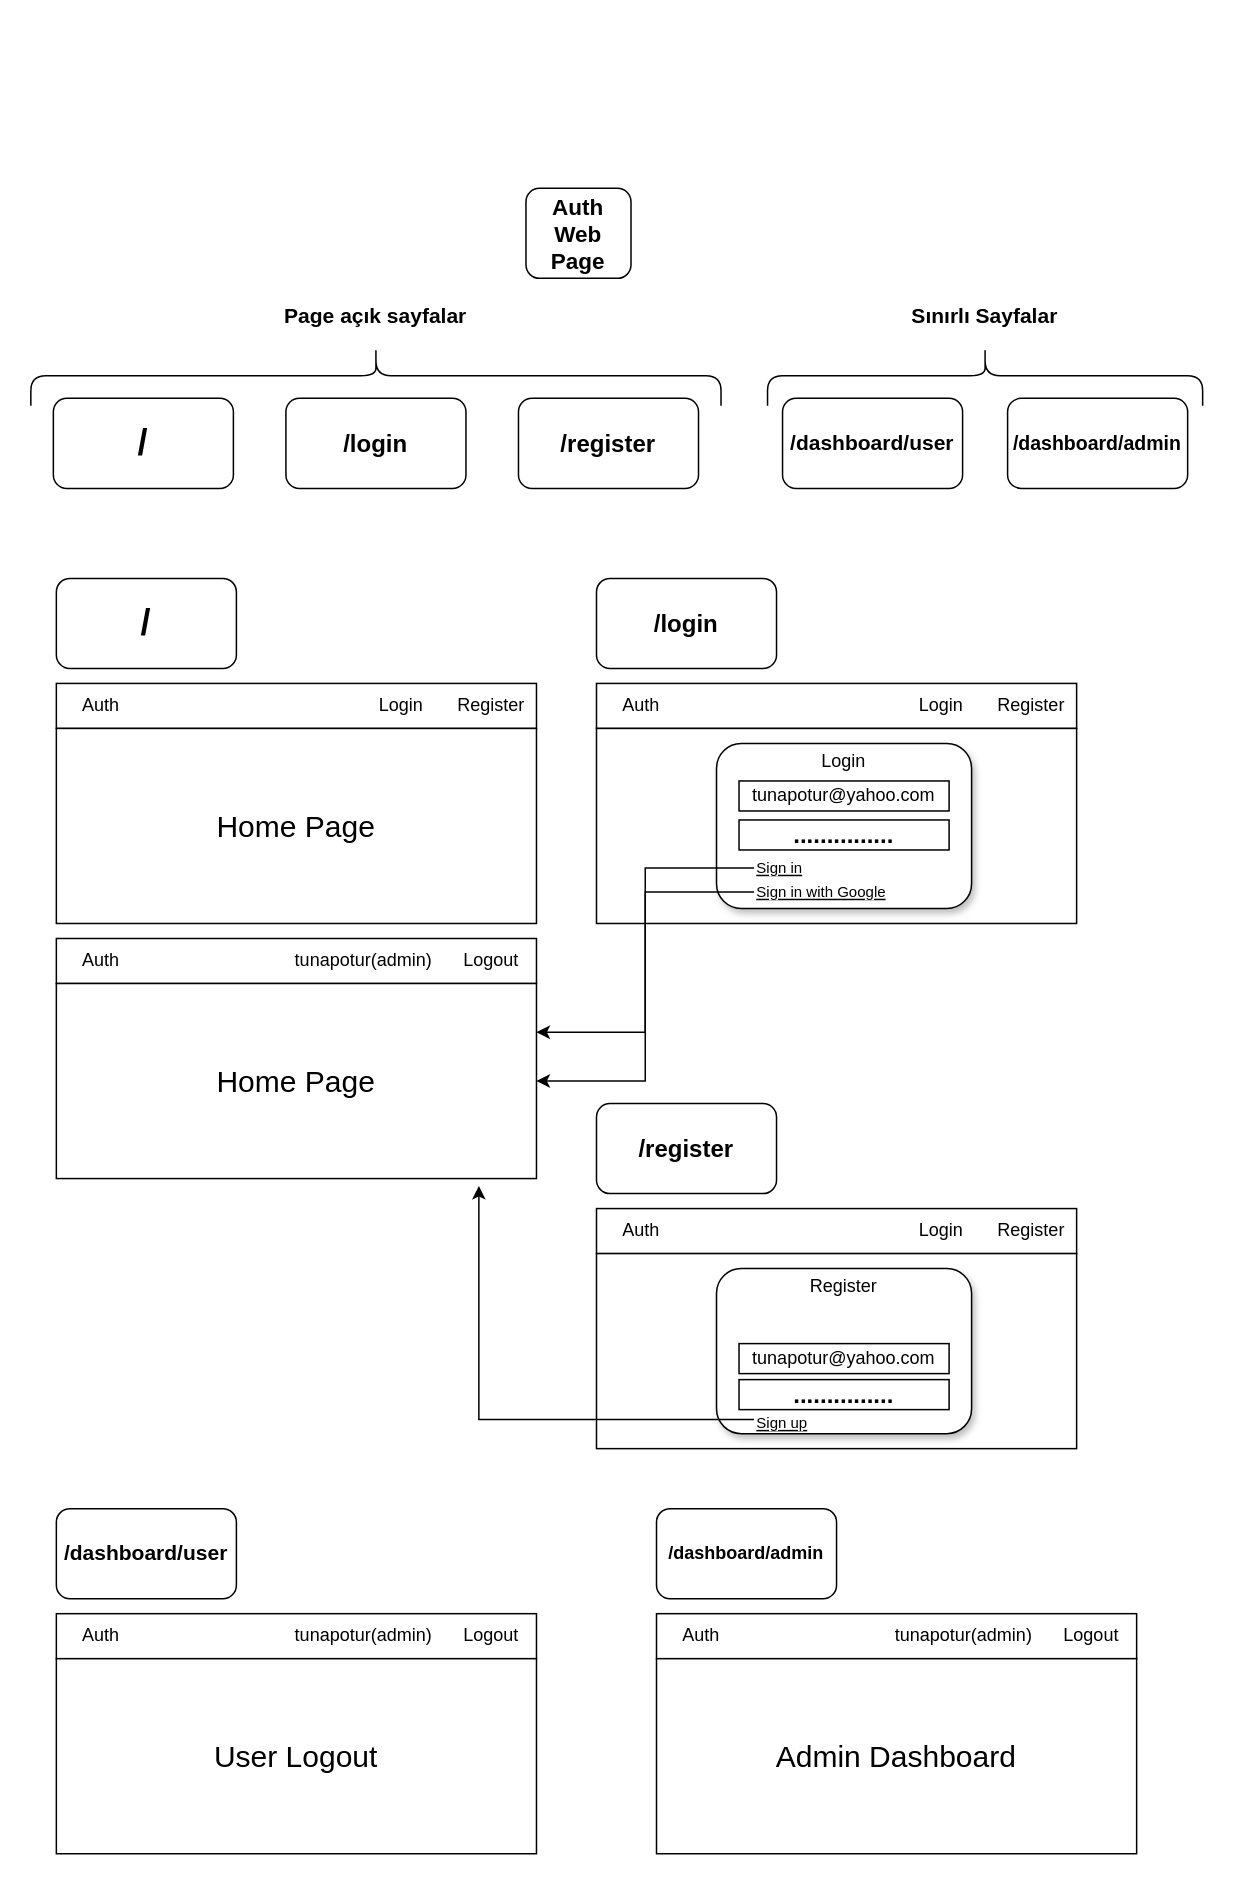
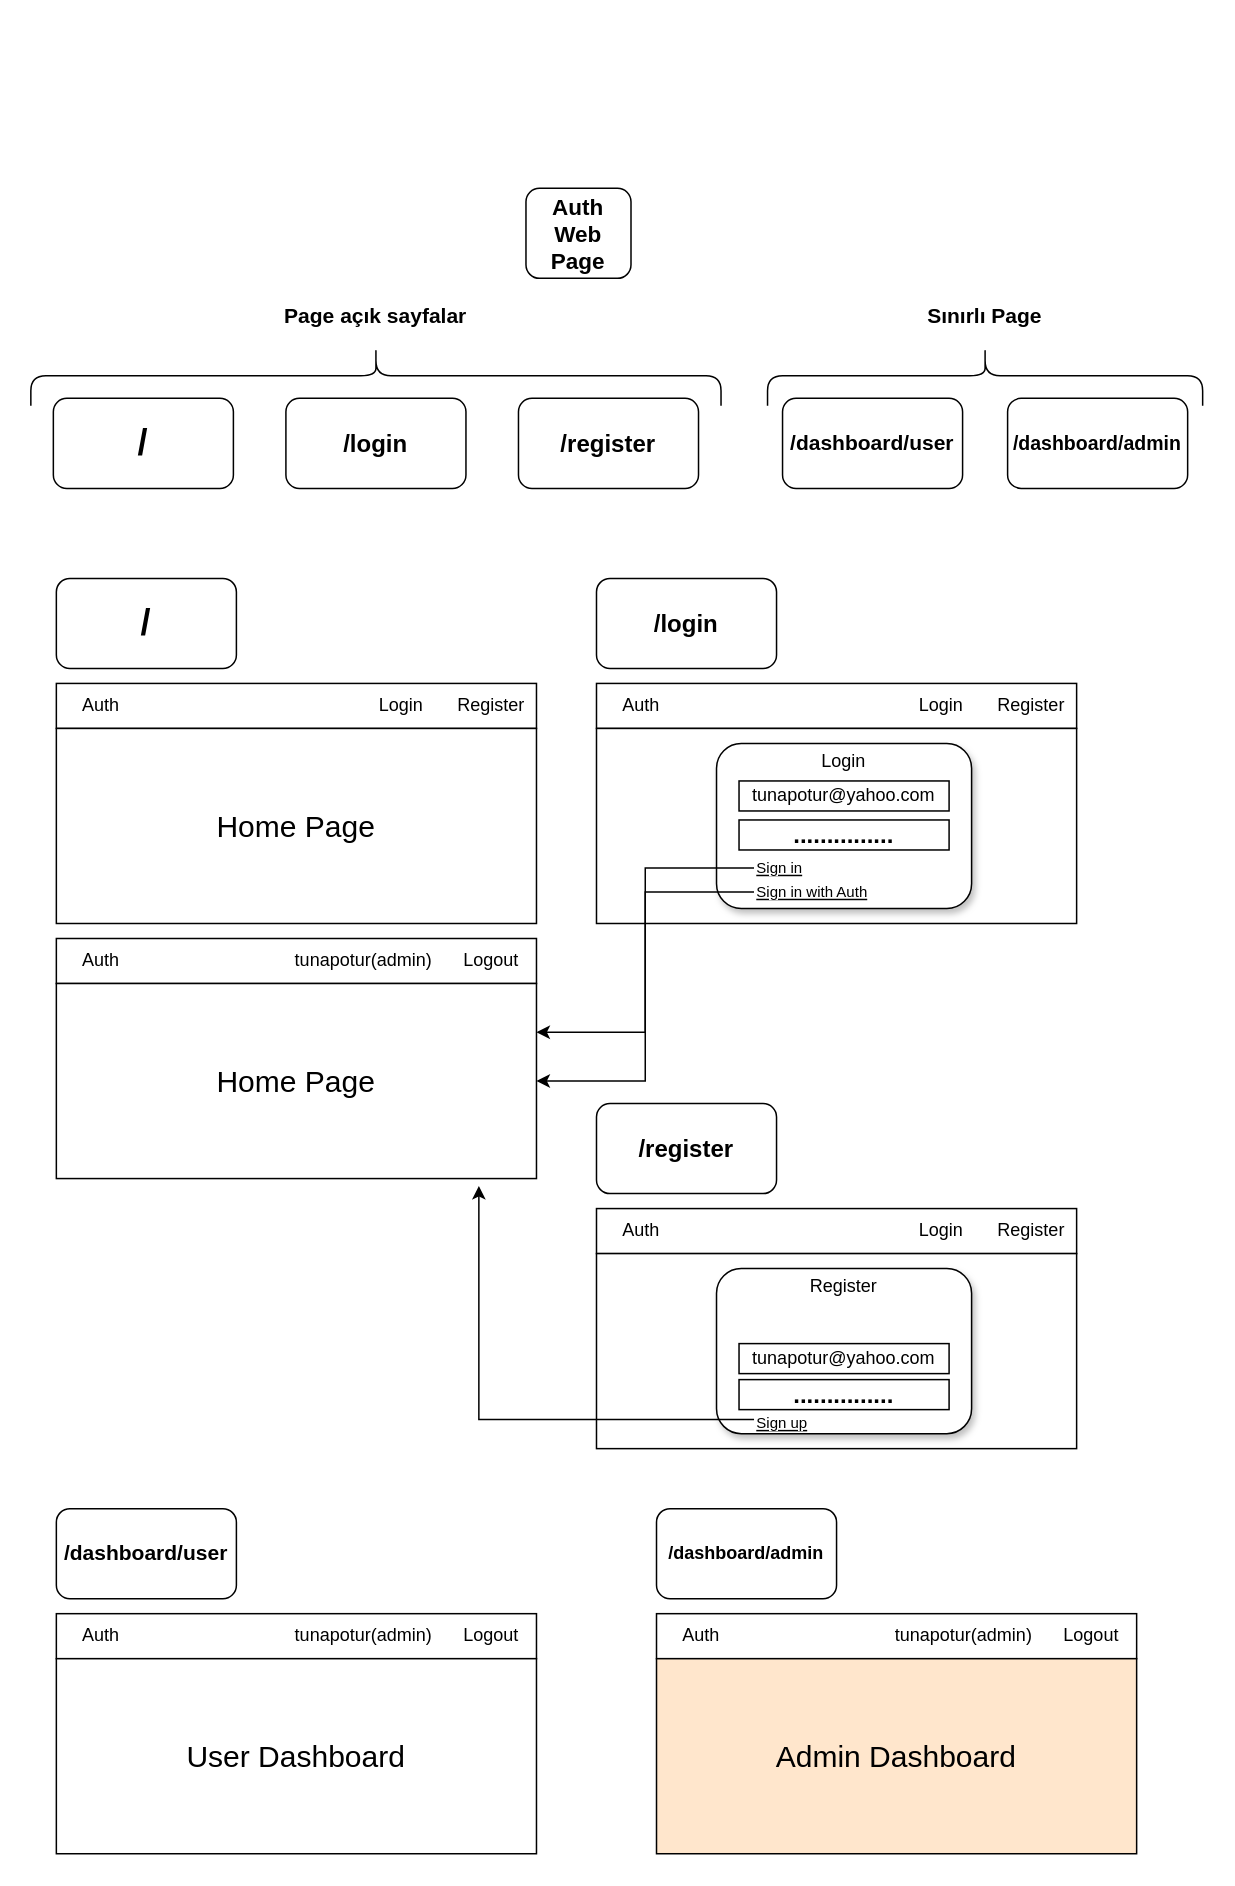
node "Sınırlı Sayfalar": label "Sınırlı Sayfalar" -> "Sınırlı Page"
node "Sign in with Google": label "Sign in with Google" -> "Sign in with Auth"
node "User Logout": label "User Logout" -> "User Dashboard"
node "Admin Dashboard": fillcolor #ffffff -> #ffe6cc
